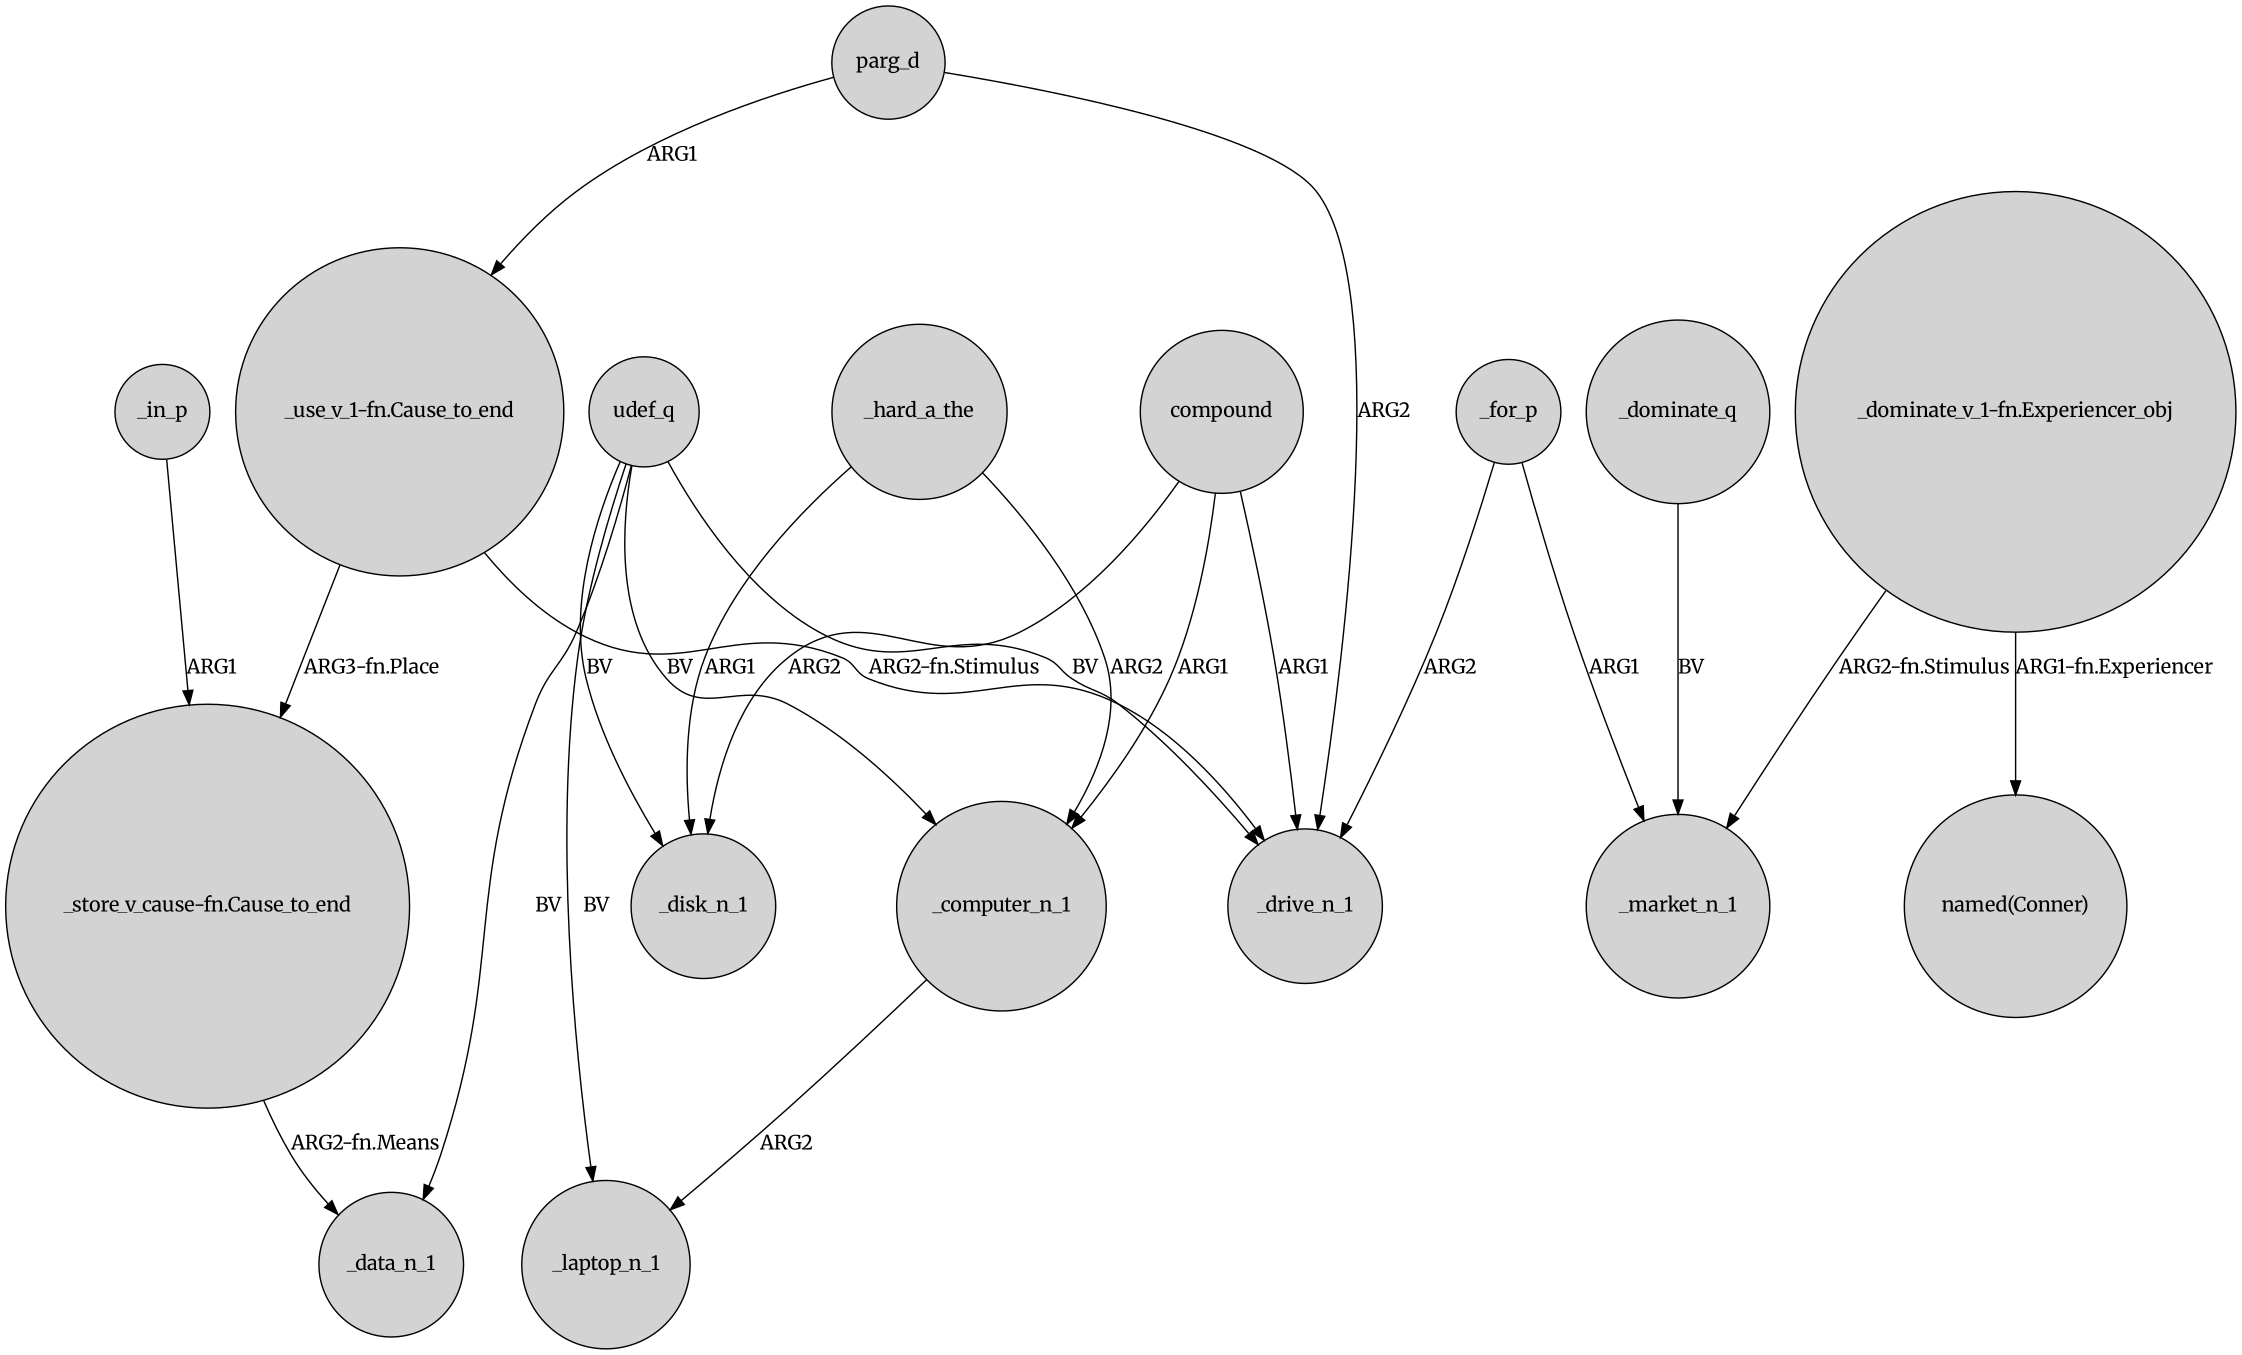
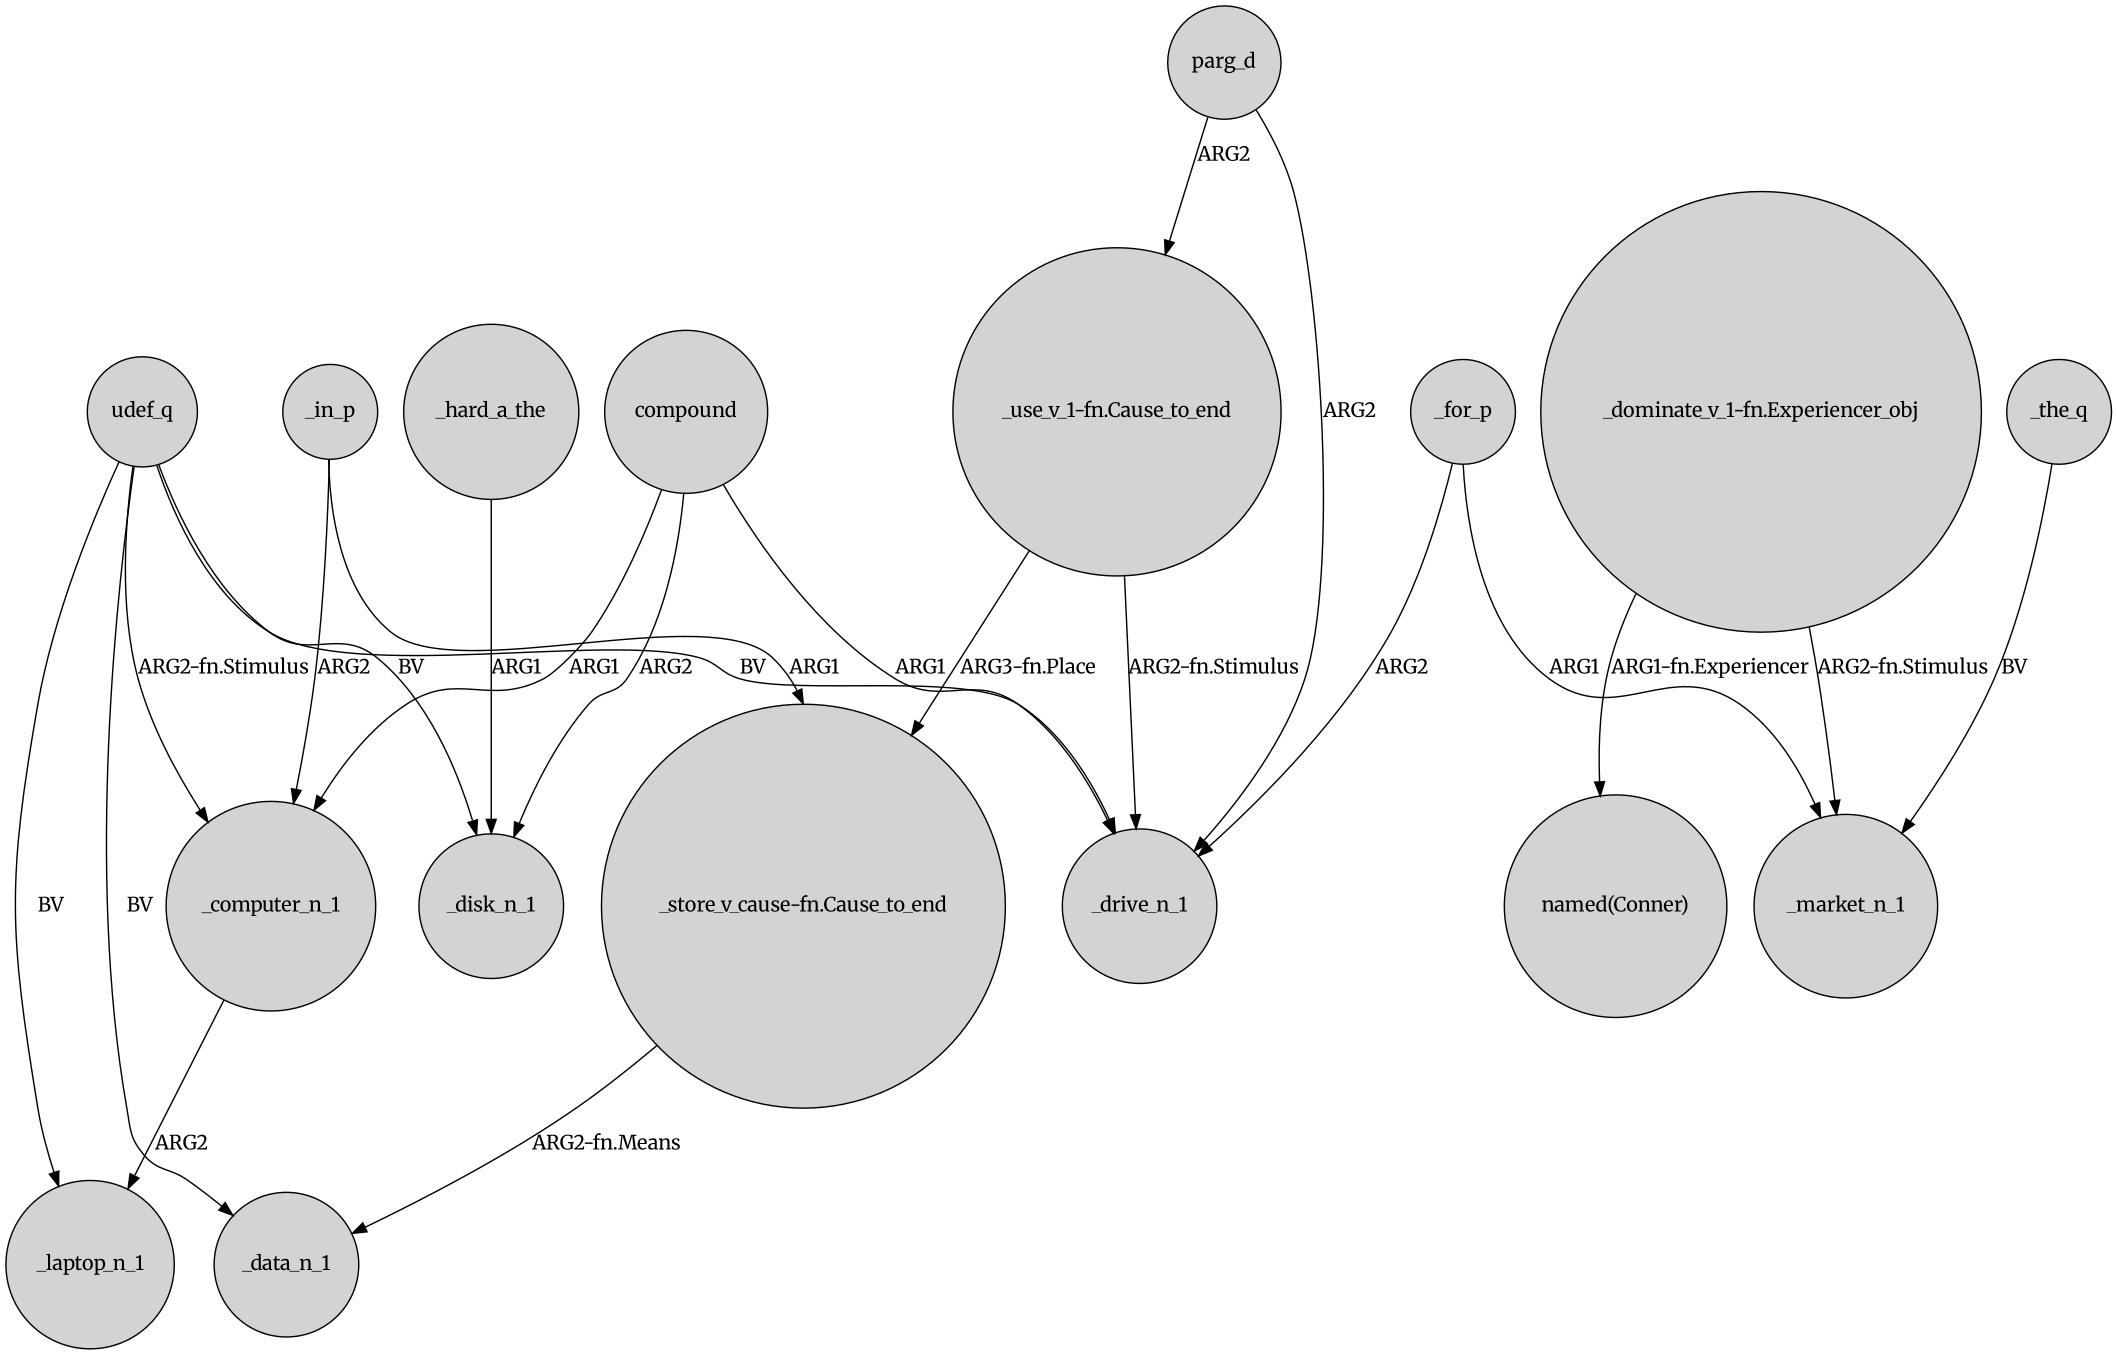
edge "parg_d" -> "_use_v_1-fn.Cause_to_end": label "ARG1" -> "ARG2"
node "_dominate_q": label "_dominate_q" -> "_the_q"
edge "_hard_a_the" -> "_computer_n_1": now "_in_p" -> "_computer_n_1"
edge "udef_q" -> "_computer_n_1": label "BV" -> "ARG2-fn.Stimulus"
